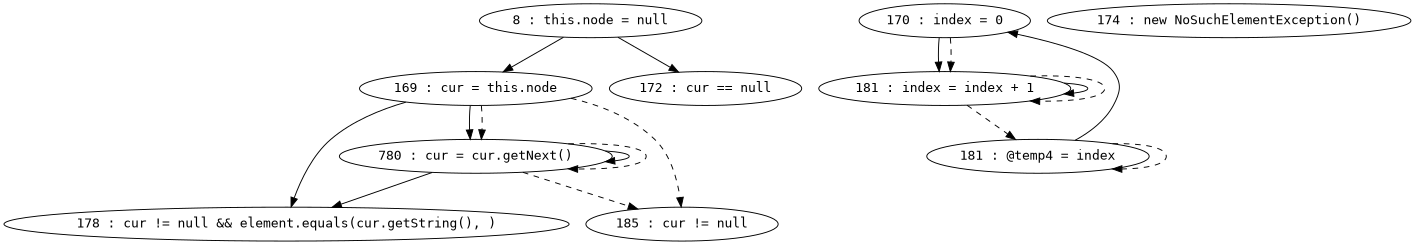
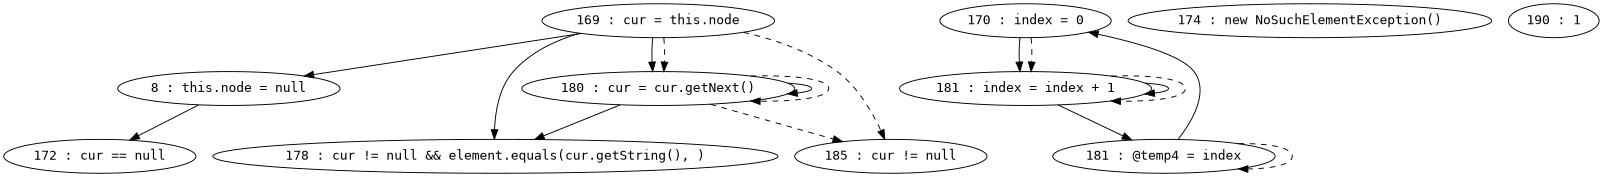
node "190 : 1": added
edge "8 : this.node = null" -> "169 : cur = this.node": reversed
edge "181 : index = index + 1" -> "181 : @temp4 = index": style dashed -> solid
node "780 : cur = cur.getNext()": label "780 : cur = cur.getNext()" -> "180 : cur = cur.getNext()"
